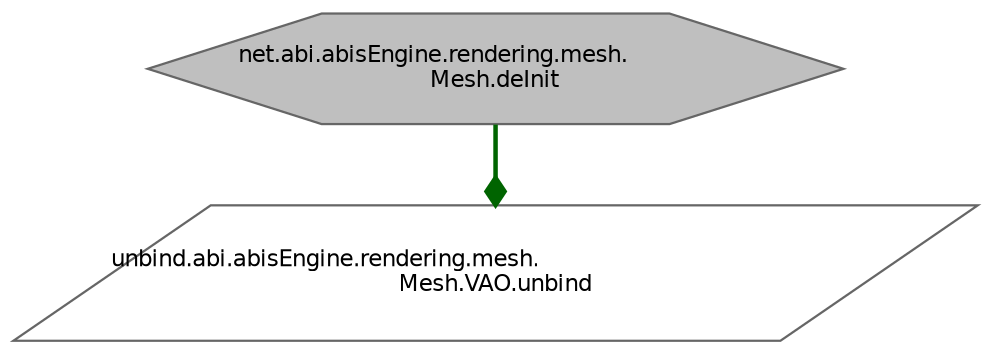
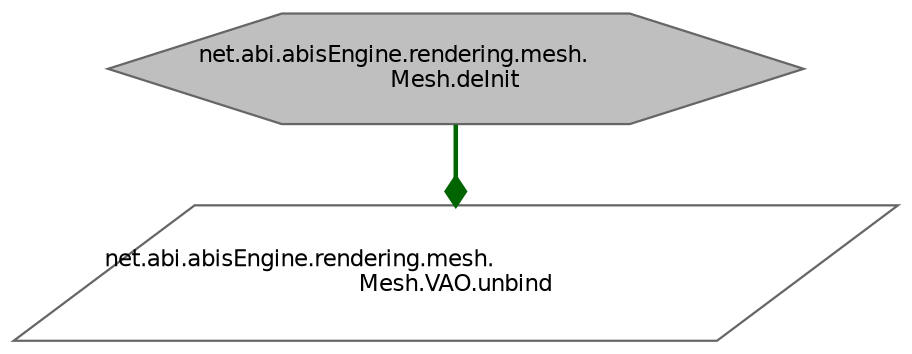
node "unbind.abi.abisEngine.rendering.mesh. Mesh.VAO.unbind": label "unbind.abi.abisEngine.rendering.mesh. Mesh.VAO.unbind" -> "net.abi.abisEngine.rendering.mesh. Mesh.VAO.unbind"
